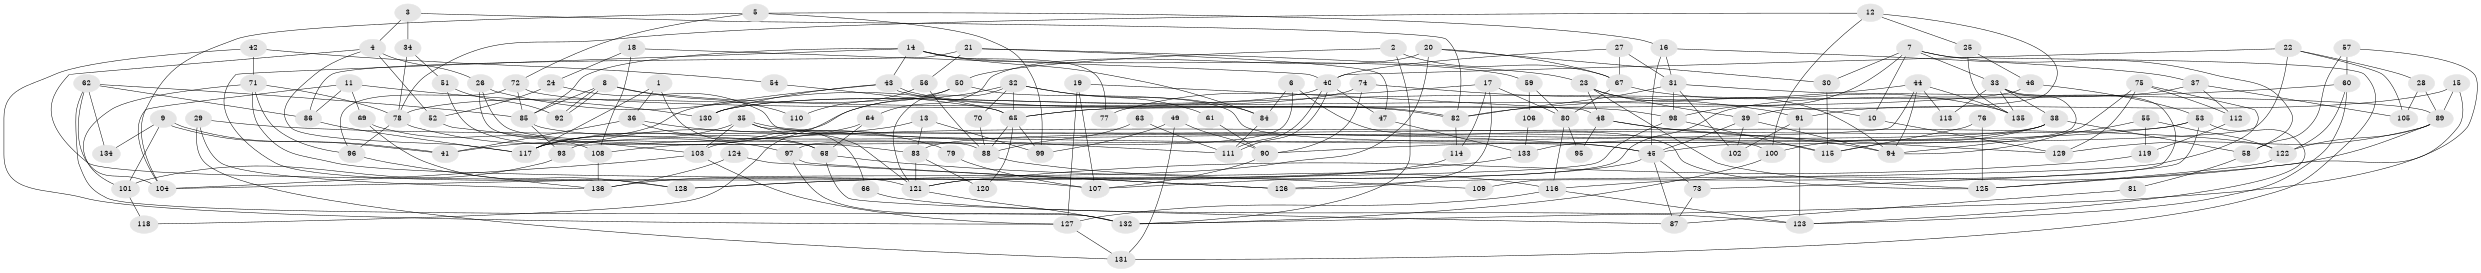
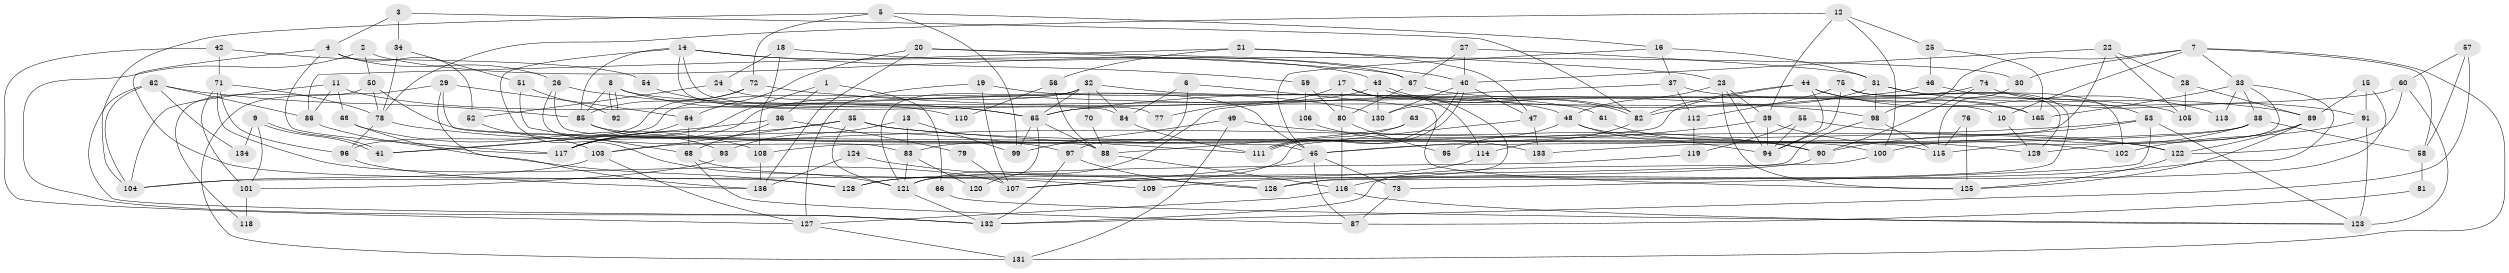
edge "29" -- "64": added
node "135": label "135" -> "165"
edge "133" -- "128": now "47" -- "128"
